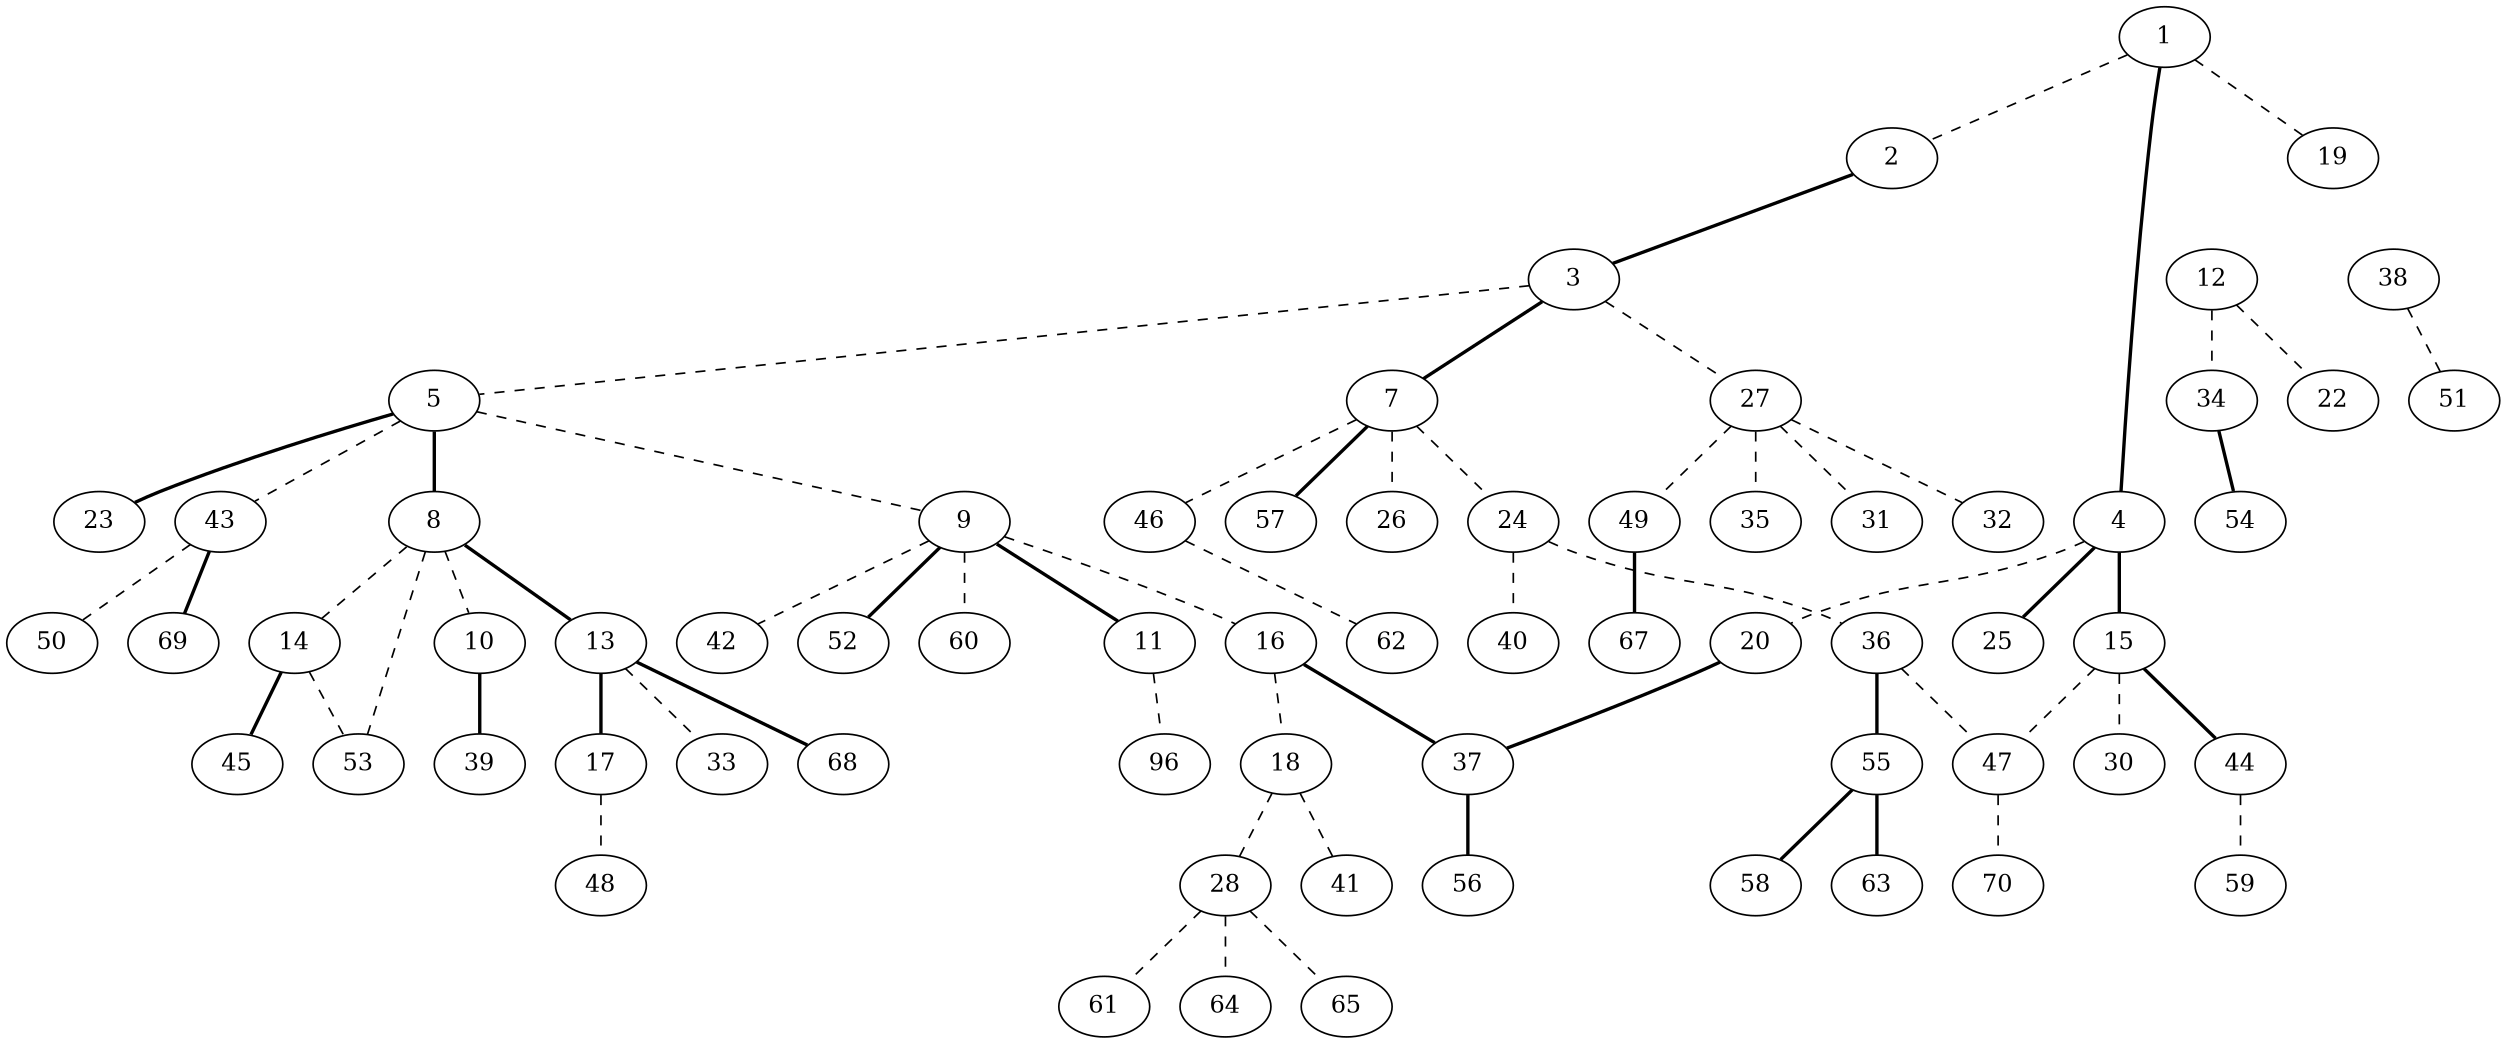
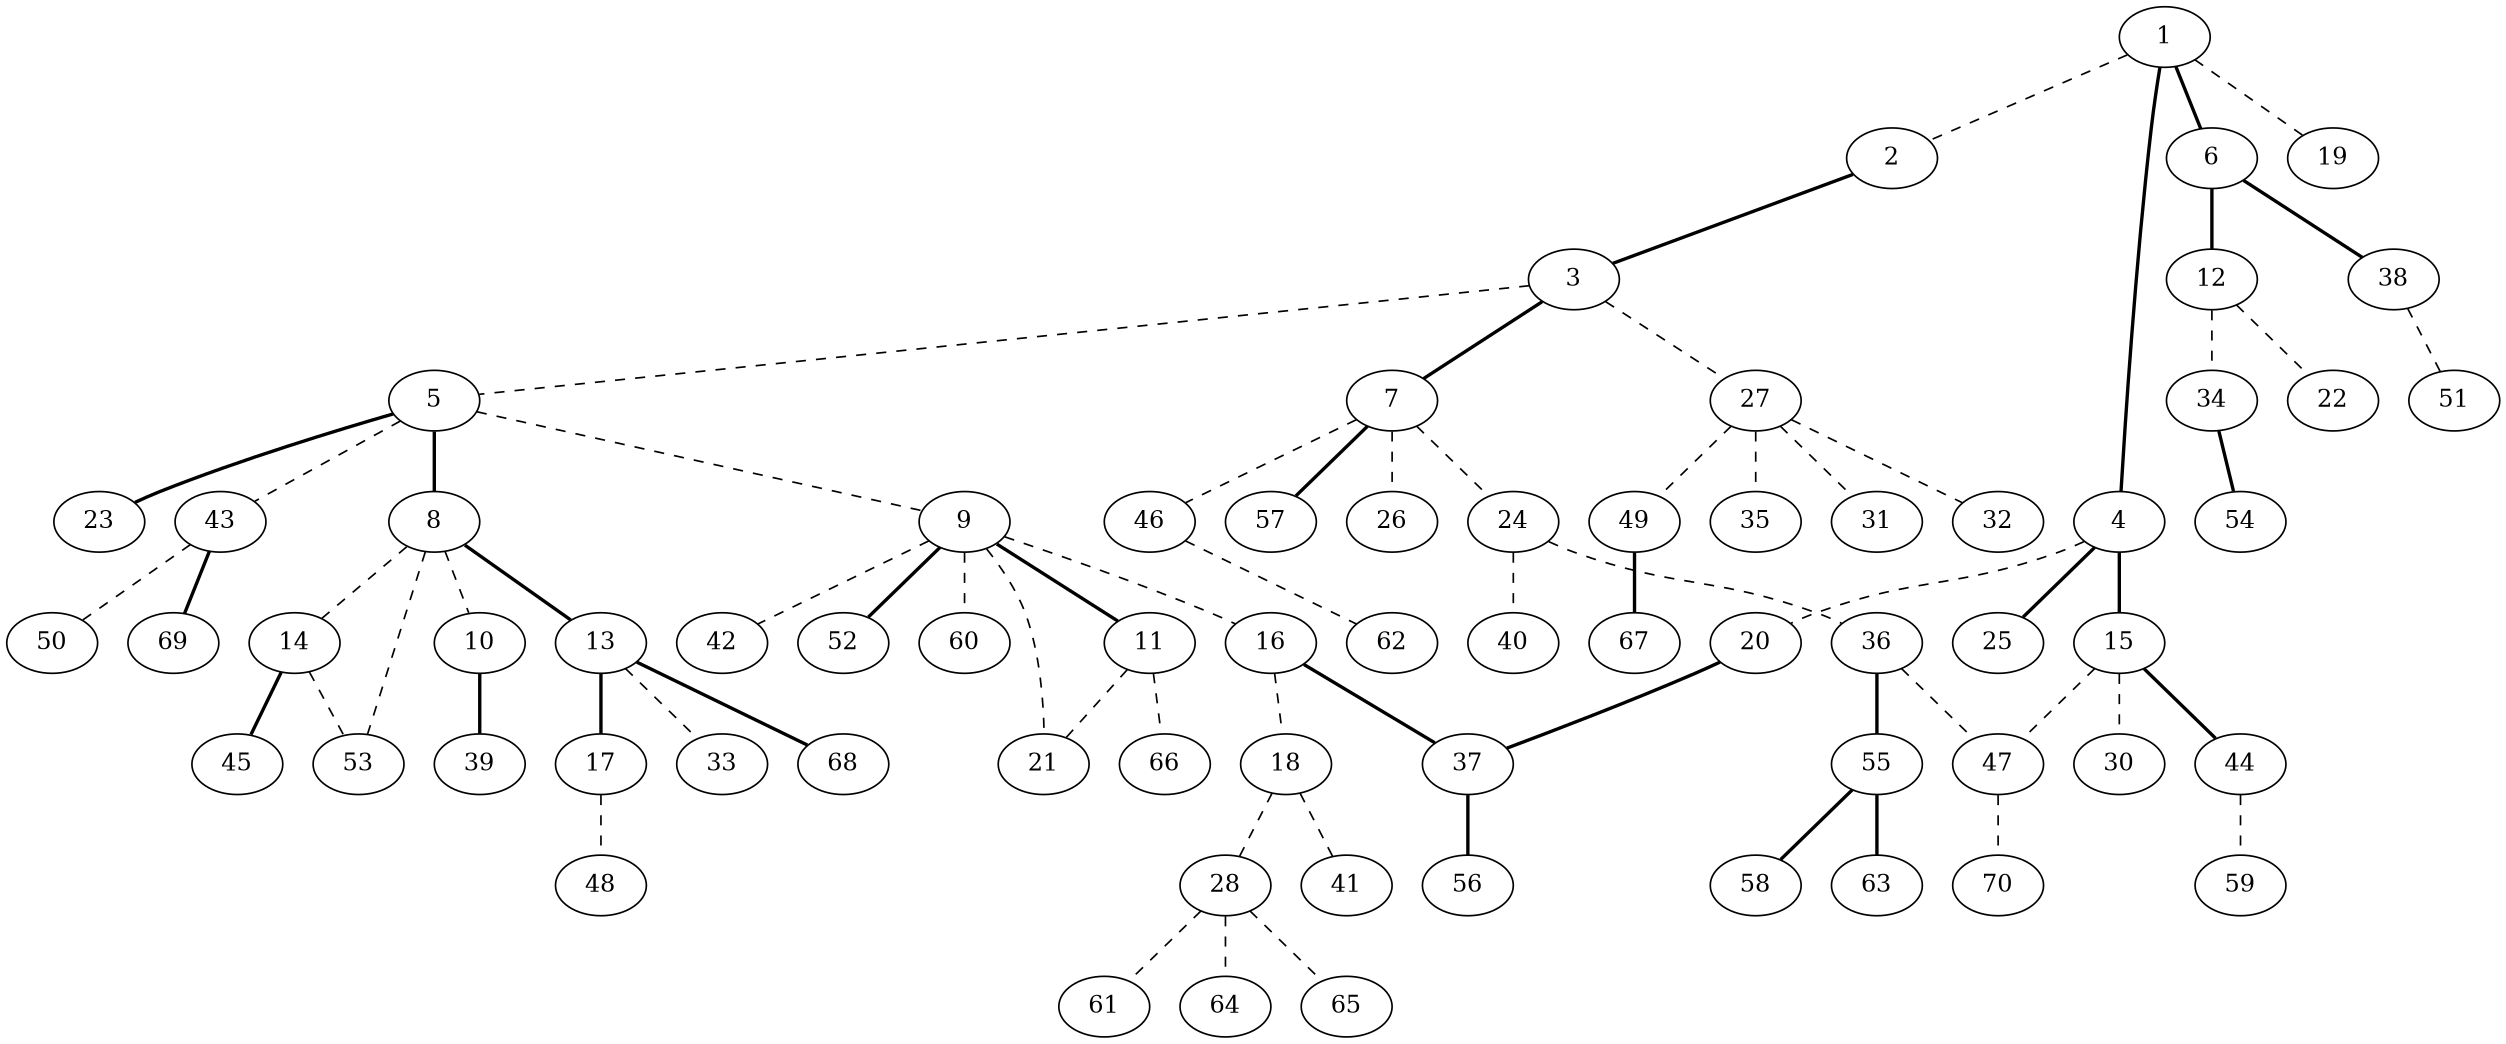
node "6": added
node "21": added
node "96": label "96" -> "66"
